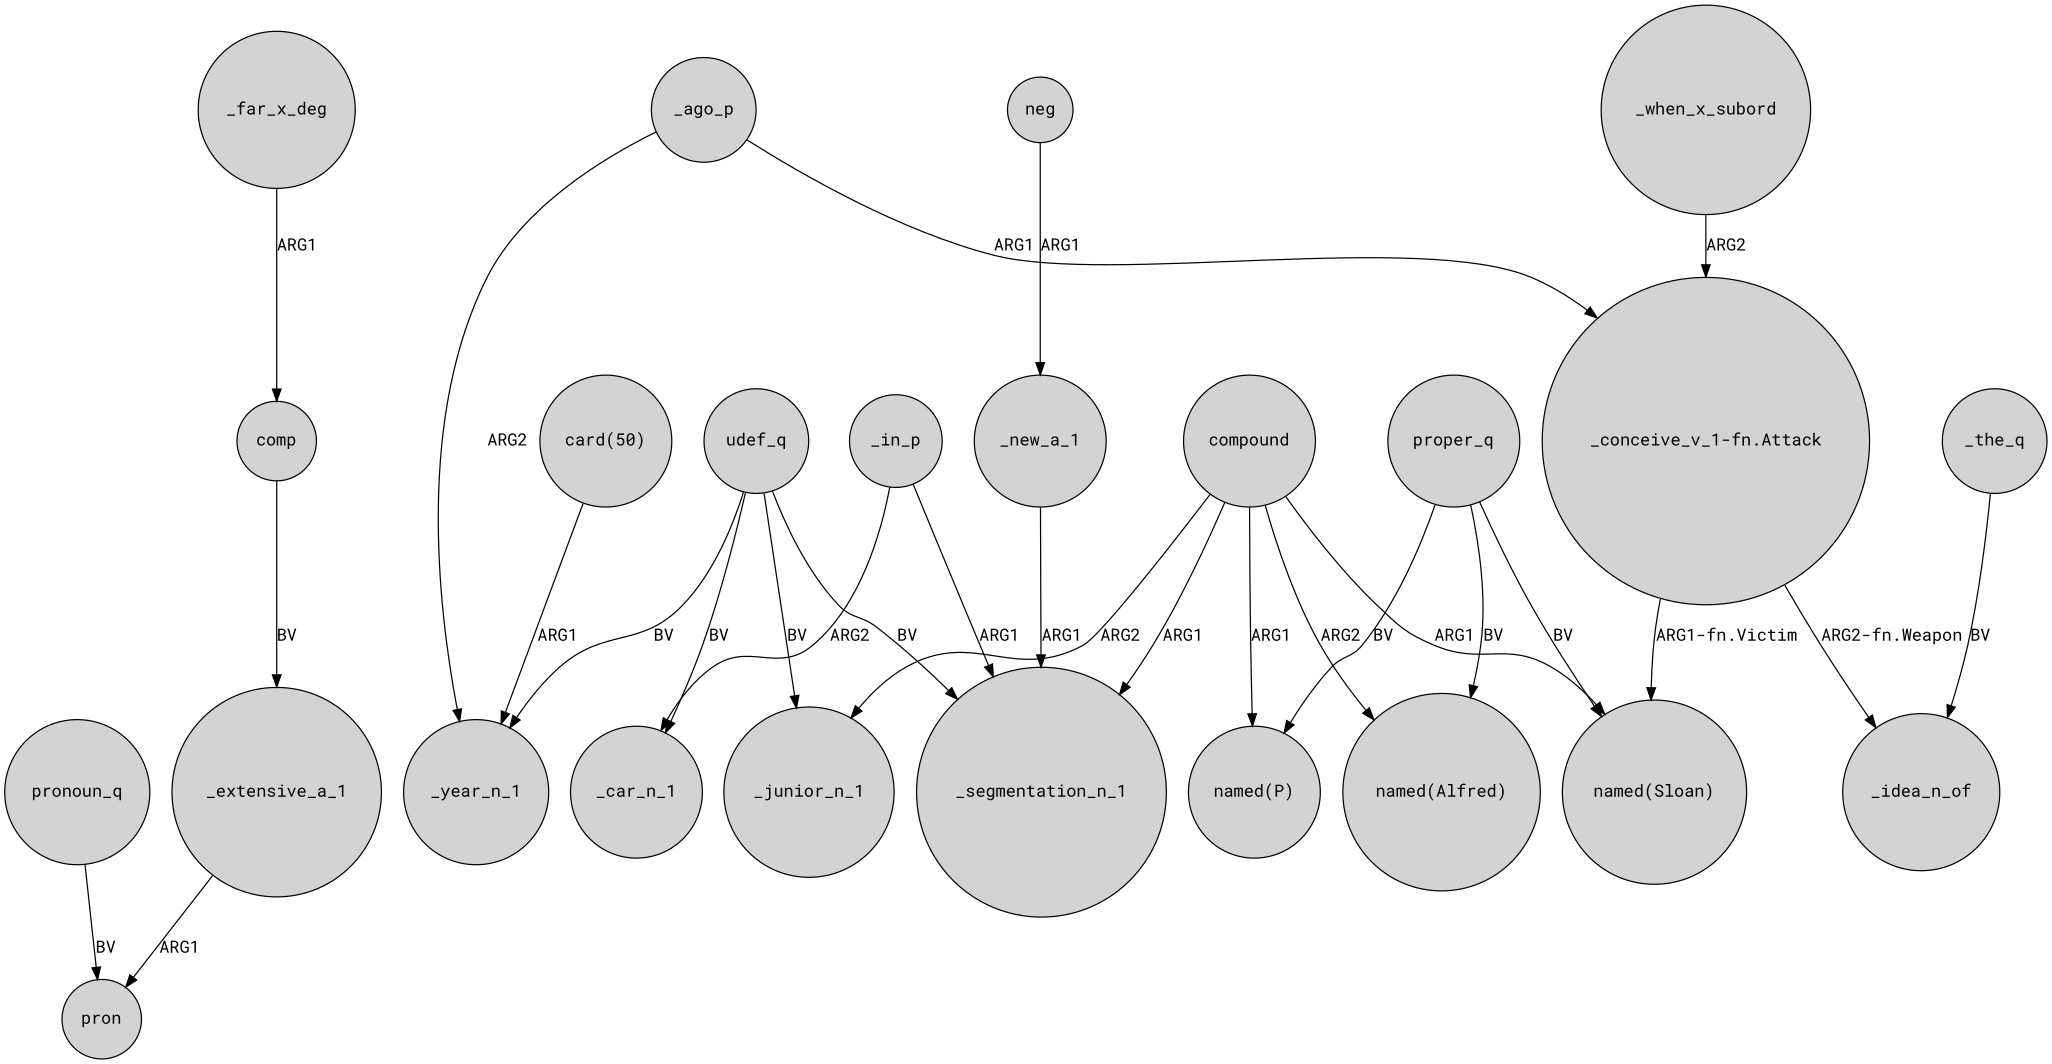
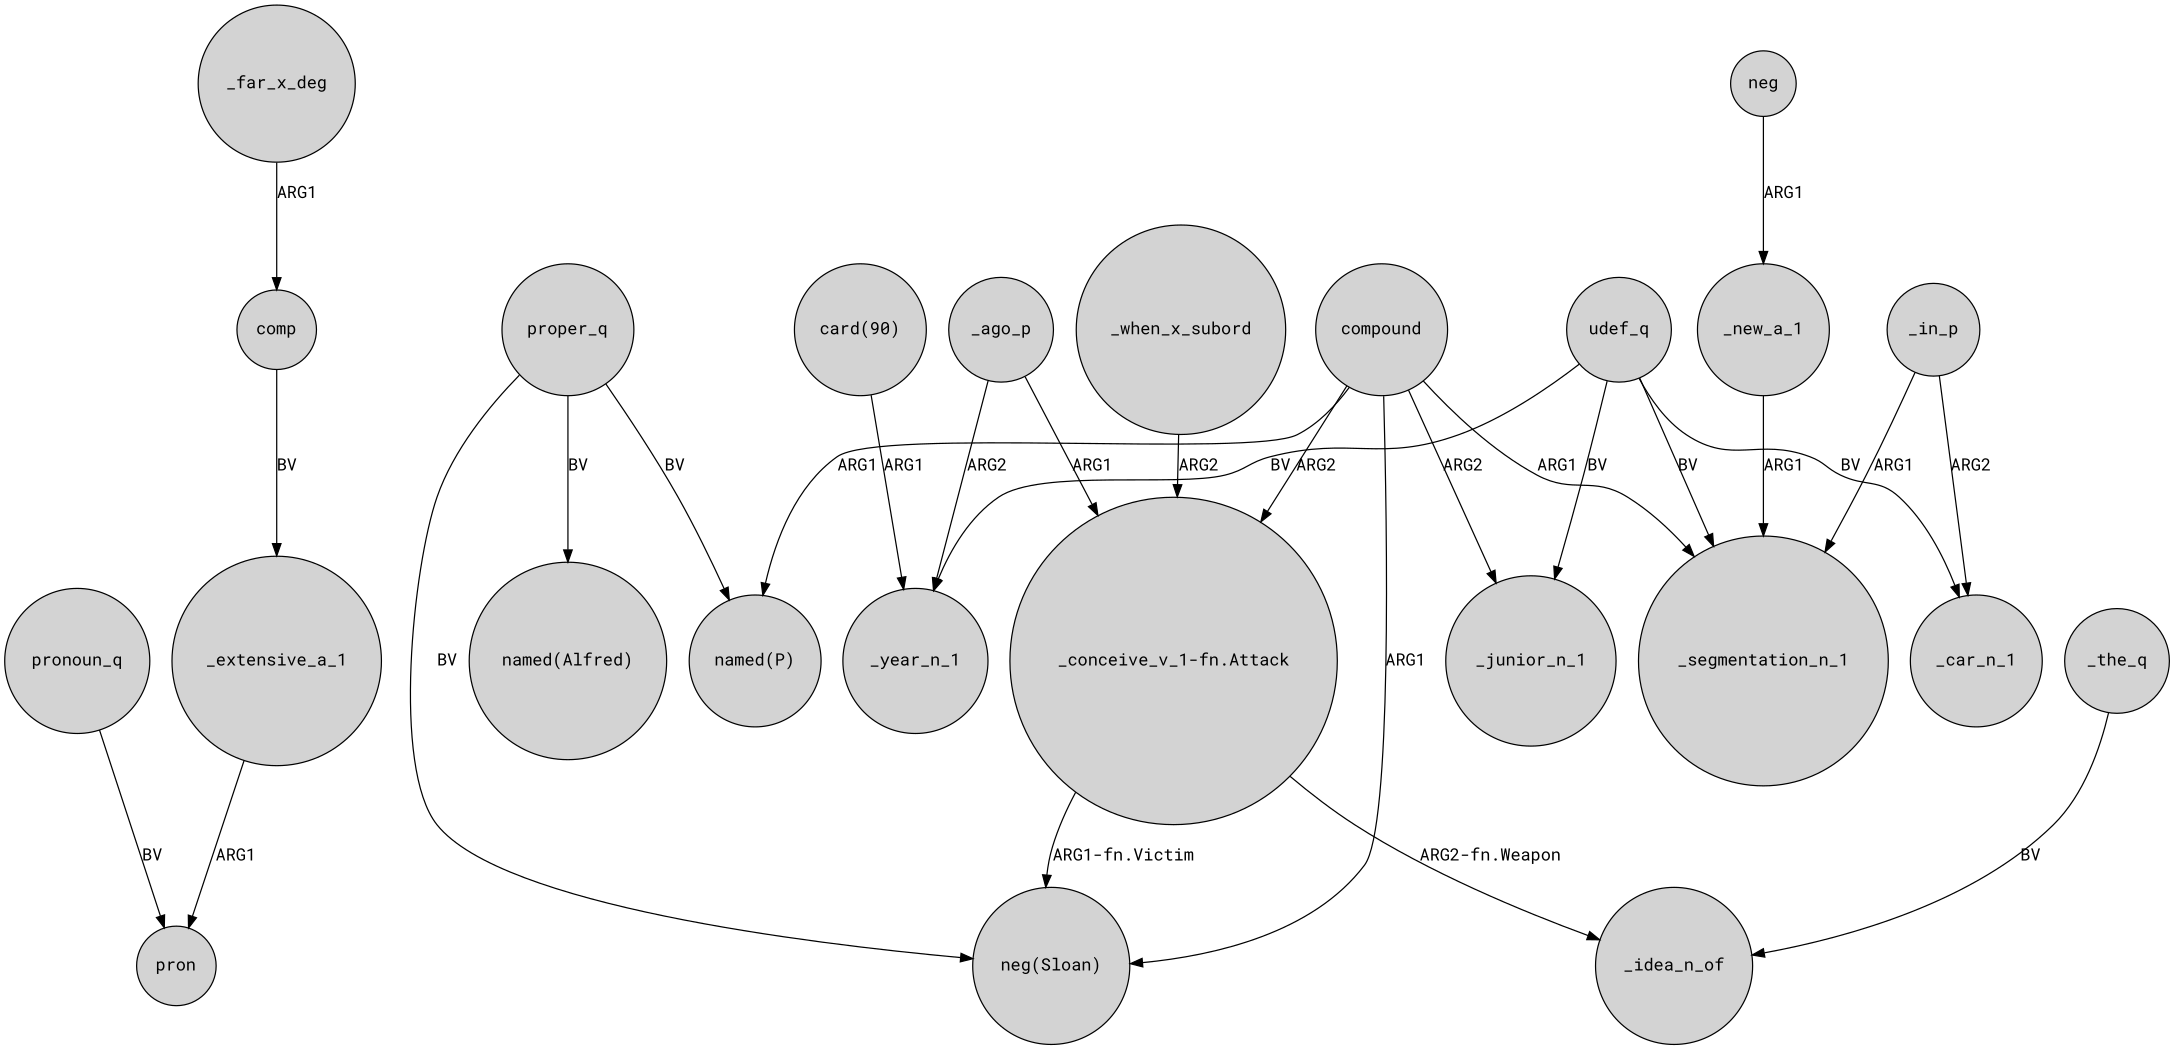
node "card(50)": label "card(50)" -> "card(90)"
edge "compound" -> "named(Alfred)": now "compound" -> "_conceive_v_1-fn.Attack"
node "named(Sloan)": label "named(Sloan)" -> "neg(Sloan)"
